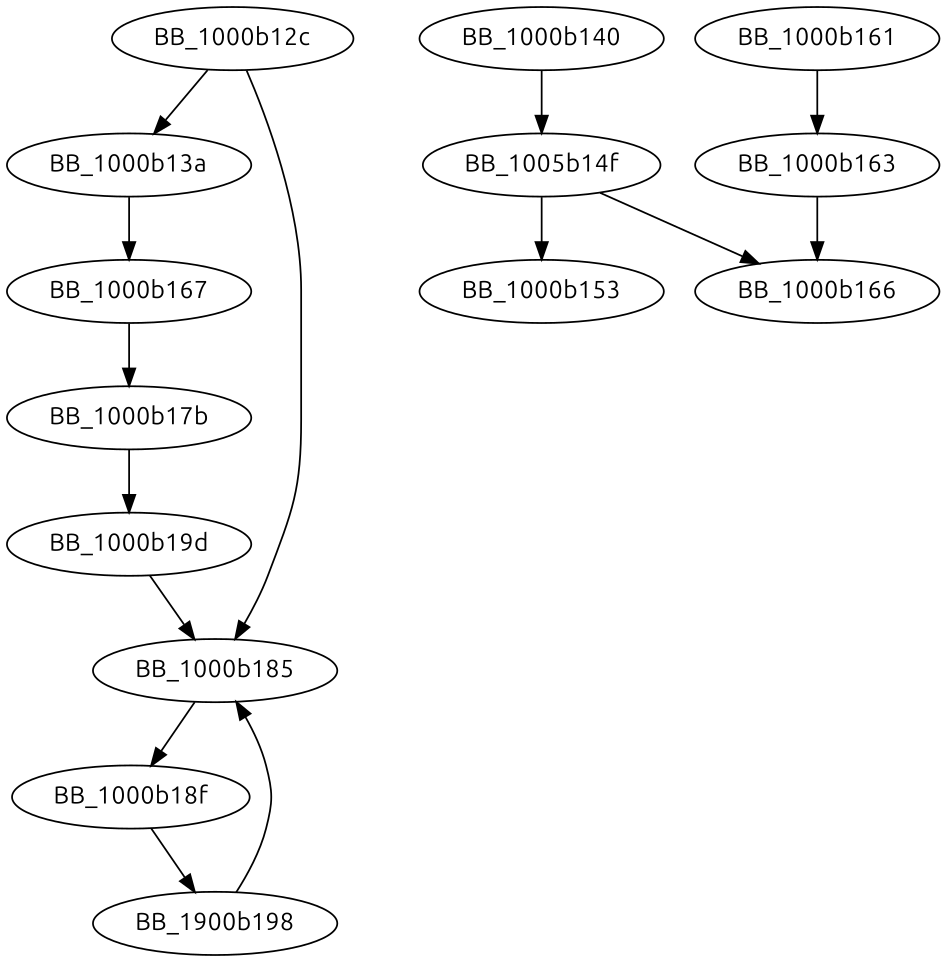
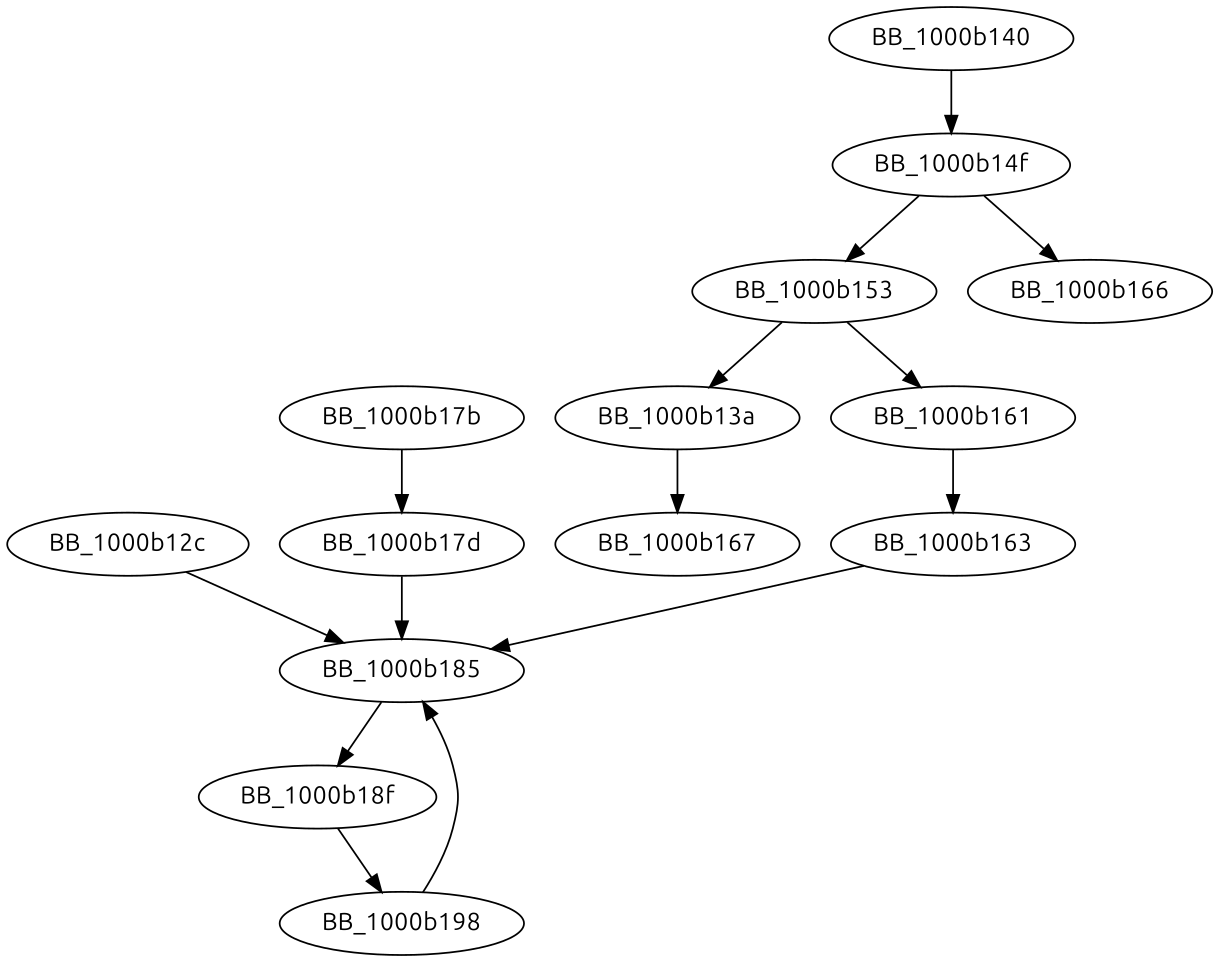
edge "BB_1000b12c" -> "BB_1000b13a": now "BB_1000b153" -> "BB_1000b13a"
node "BB_1005b14f": label "BB_1005b14f" -> "BB_1000b14f"
edge "BB_1000b163" -> "BB_1000b166": now "BB_1000b163" -> "BB_1000b185"
edge "BB_1000b167" -> "BB_1000b17b": removed
edge "BB_1000b153" -> "BB_1000b161": added
node "BB_1000b19d": label "BB_1000b19d" -> "BB_1000b17d"
node "BB_1900b198": label "BB_1900b198" -> "BB_1000b198"
